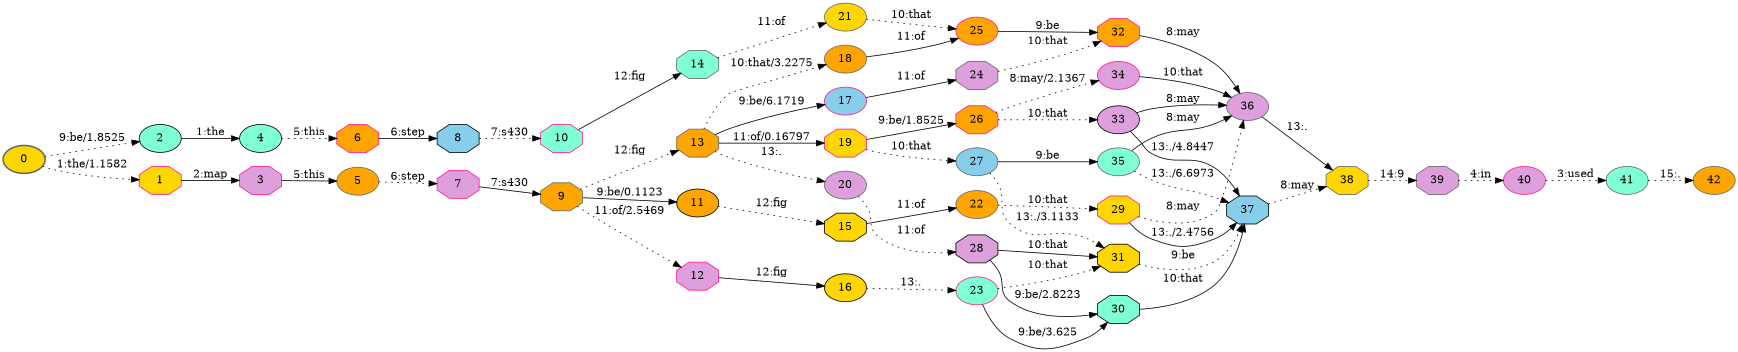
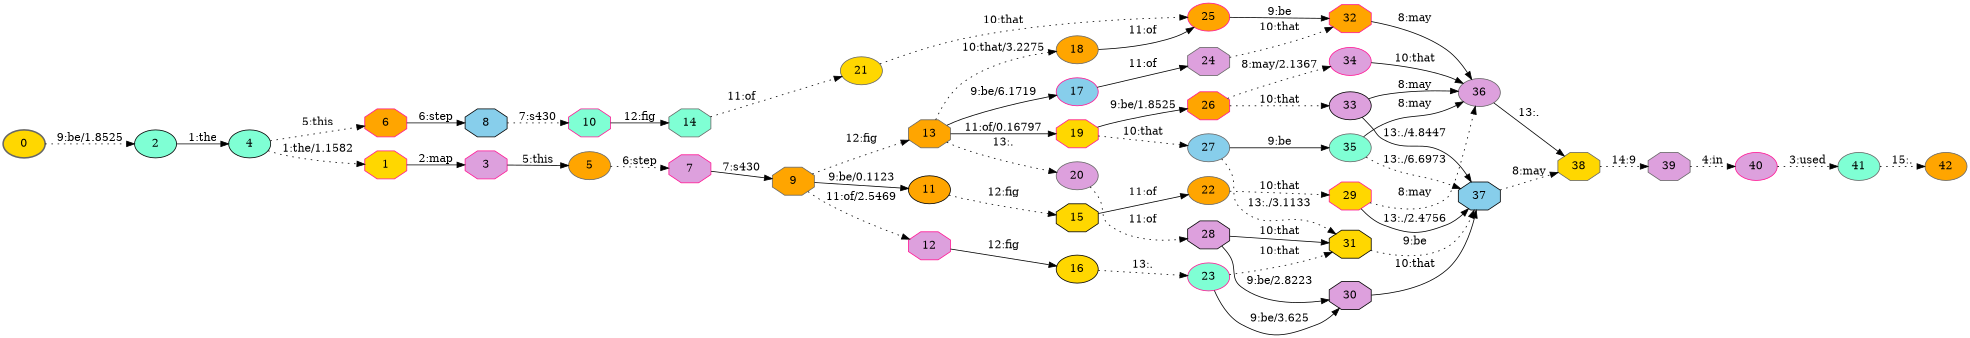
edge "0" -> "1": now "4" -> "1"
node "30": fillcolor aquamarine -> plum
